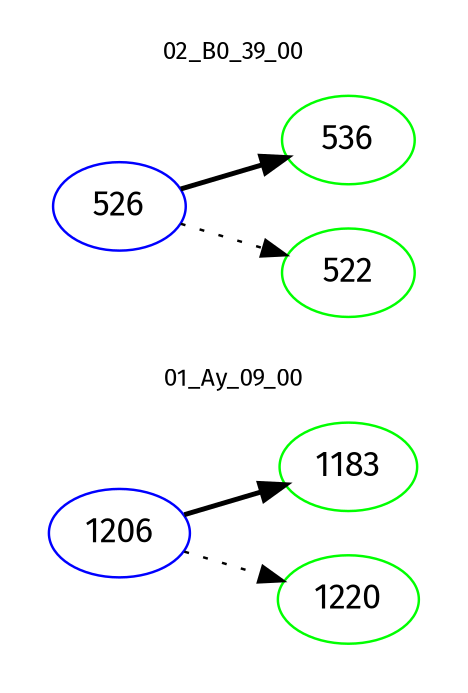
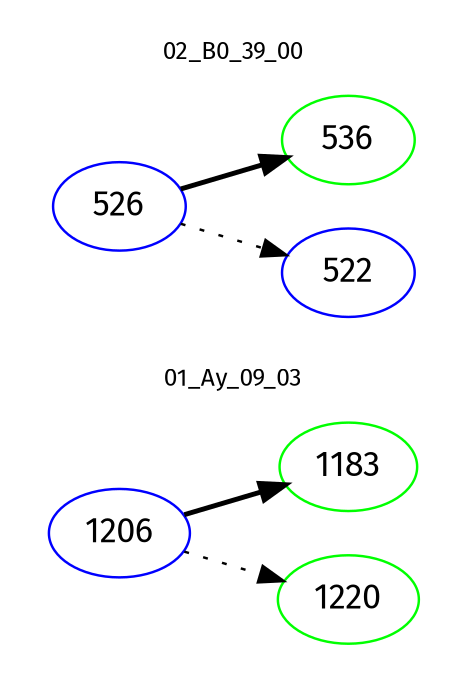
node "522": color green -> blue
cluster "01_Ay_09_00": label "01_Ay_09_00" -> "01_Ay_09_03"
